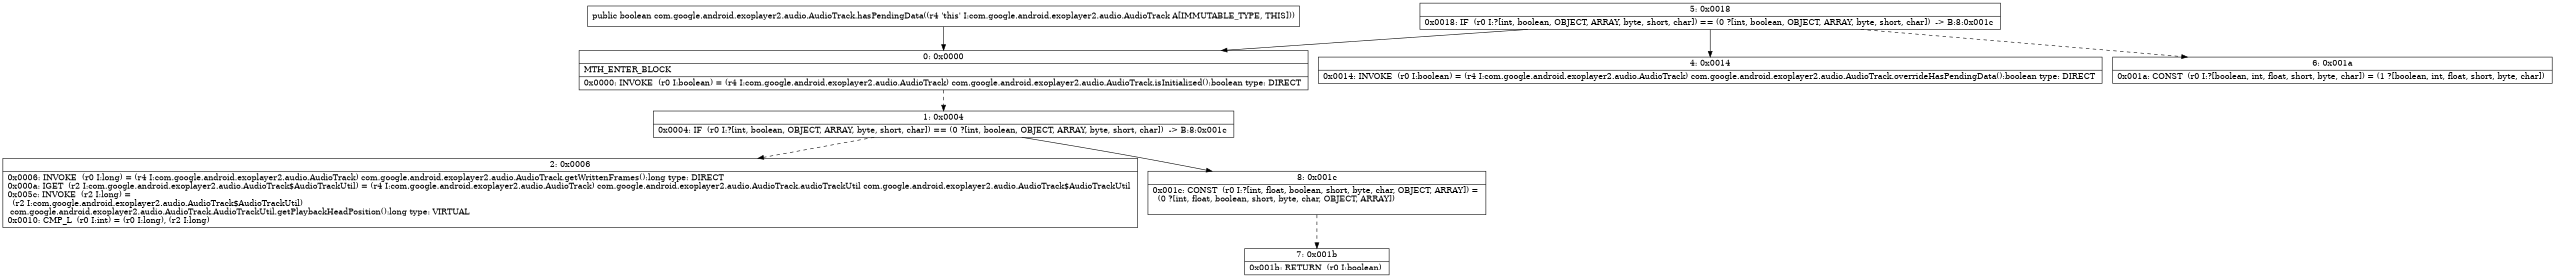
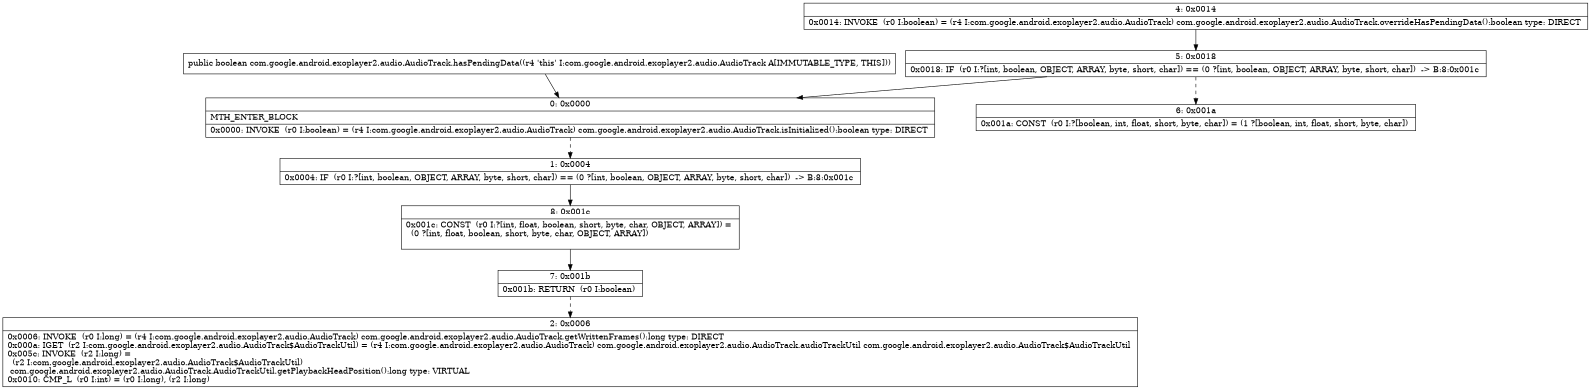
edge "5: 0x0018" -> "4: 0x0014": reversed
edge "1: 0x0004" -> "2: 0x0006": now "7: 0x001b" -> "2: 0x0006"
edge "8: 0x001c" -> "7: 0x001b": style dashed -> solid
